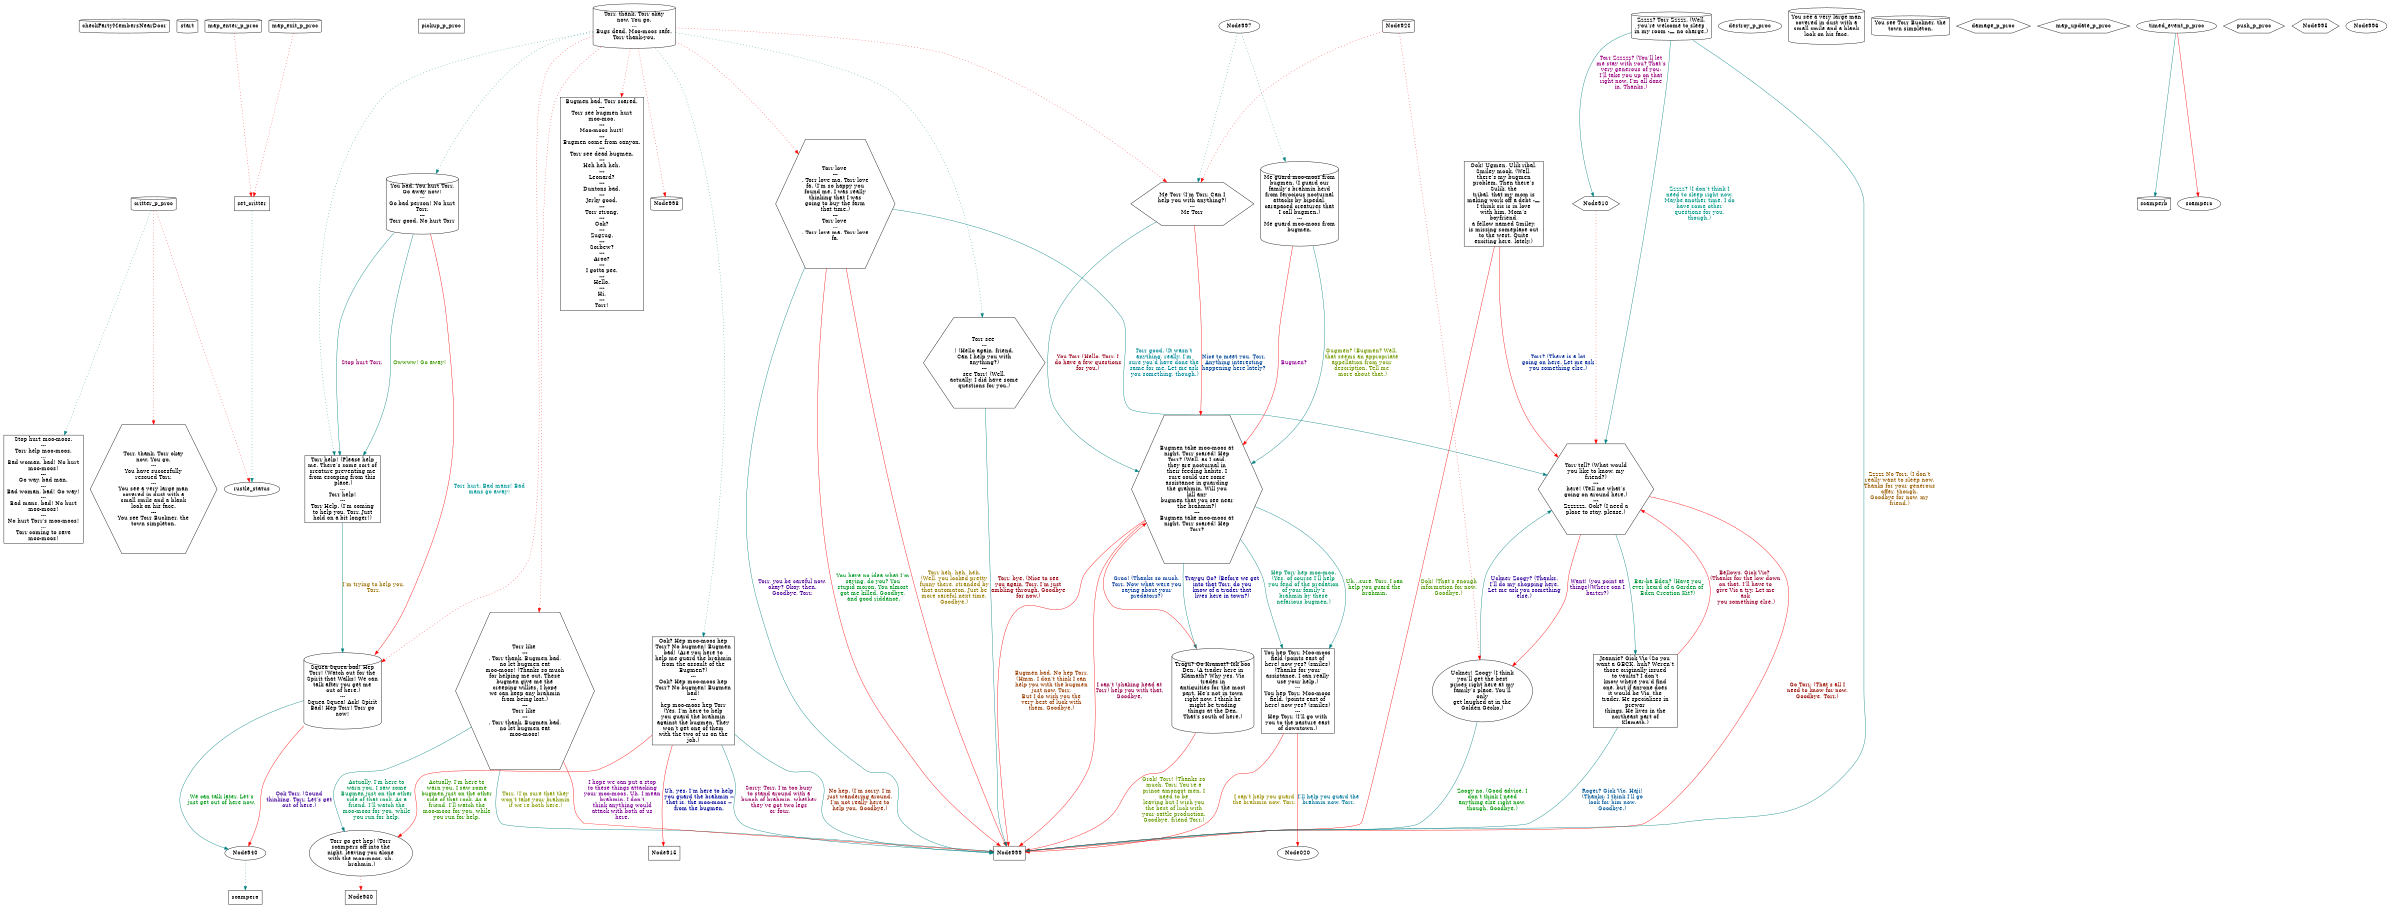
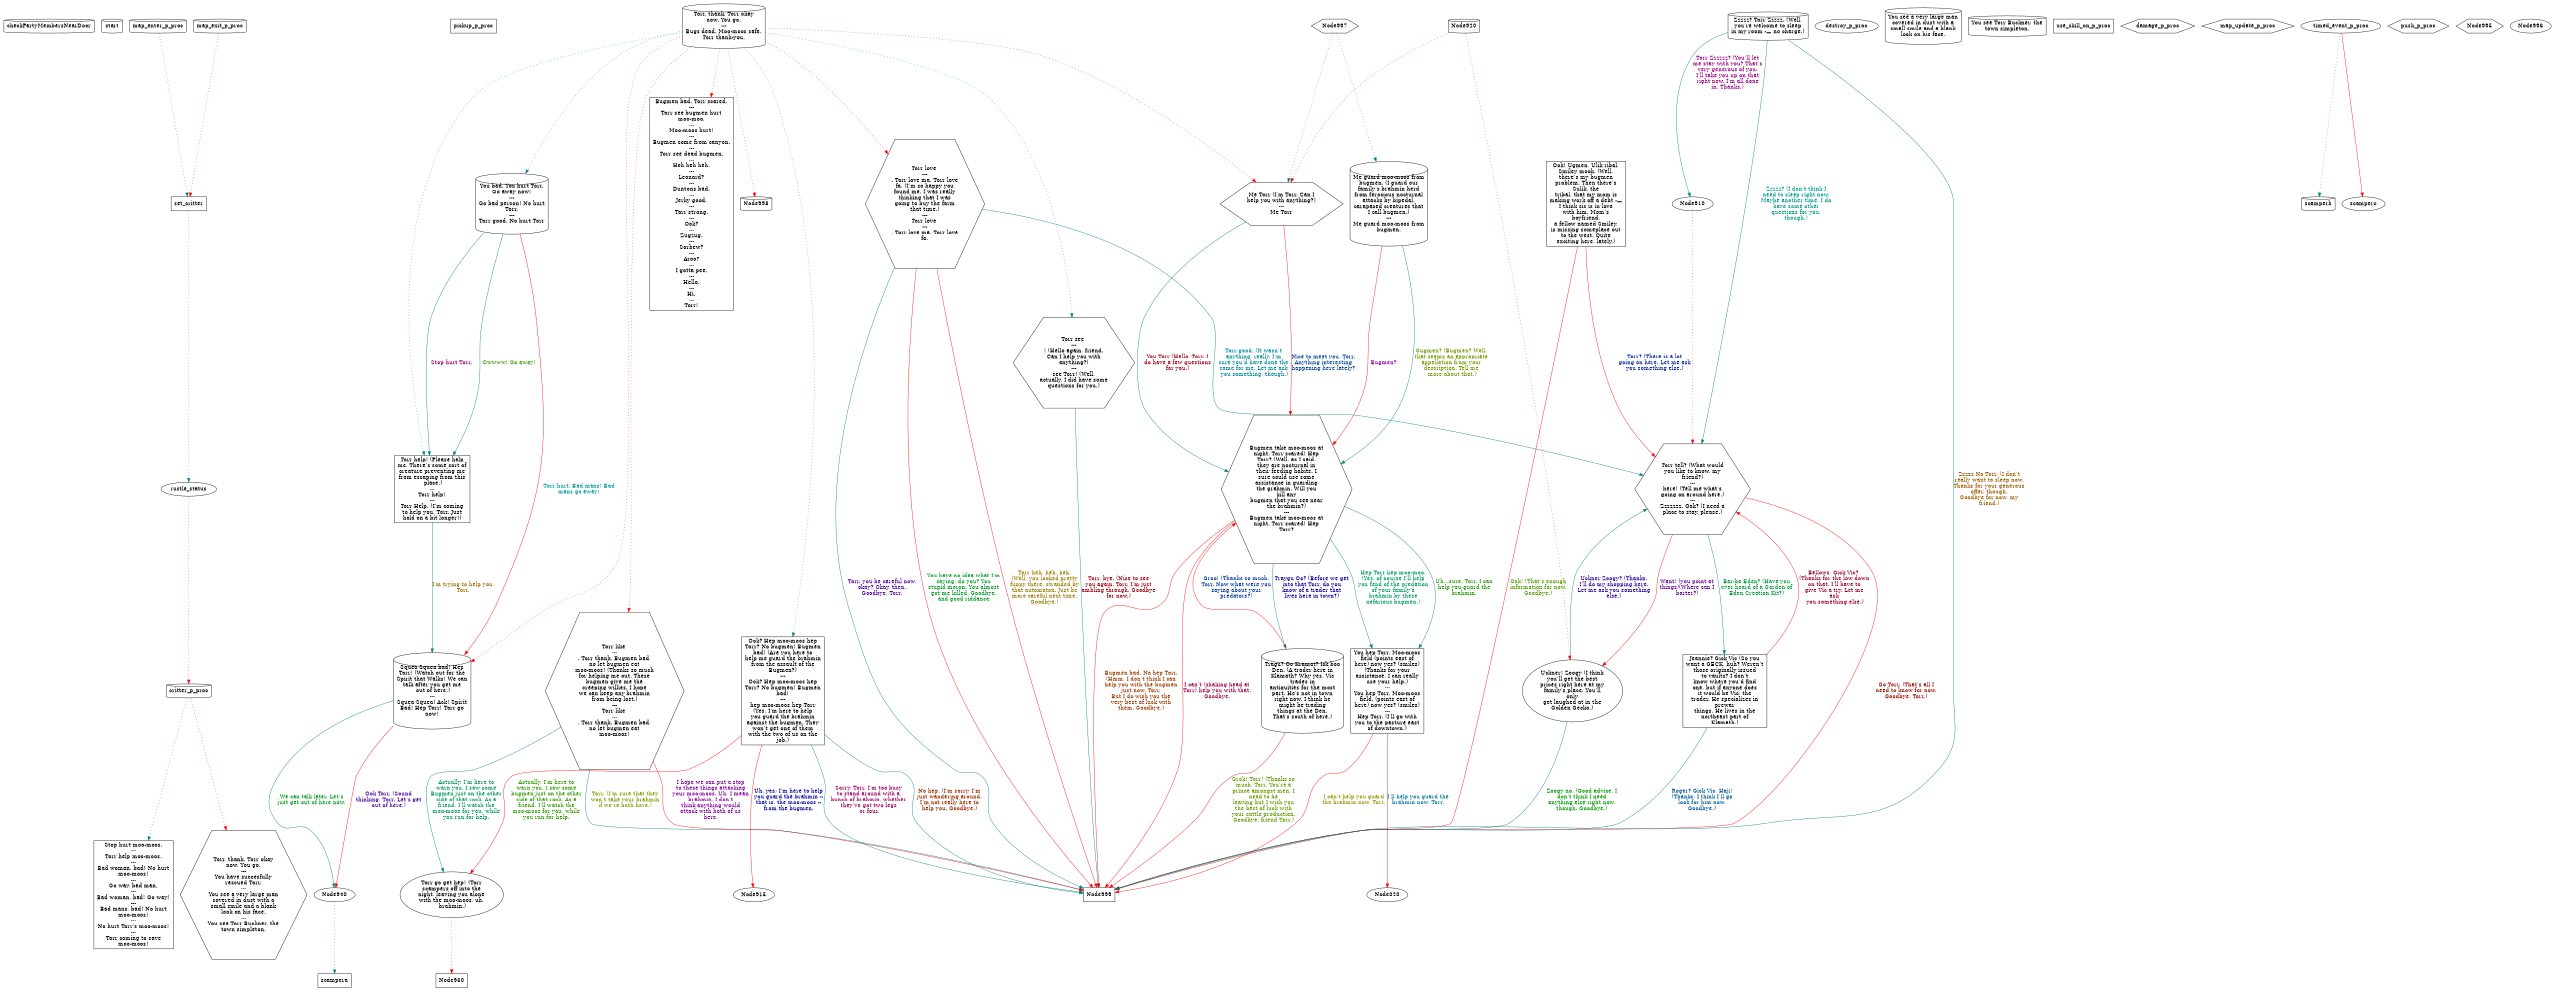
node "Node997": shape ellipse -> hexagon
node "use_skill_on_p_proc": added
edge "map_enter_p_proc" -> "set_critter": color red -> teal
edge "timed_event_p_proc" -> "scamperb": style solid -> dotted
node "Node910": shape hexagon -> ellipse
edge "critter_p_proc" -> "rustle_status": reversed
node "Node915": shape box -> ellipse
